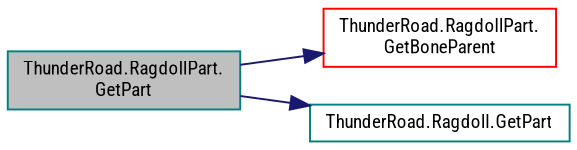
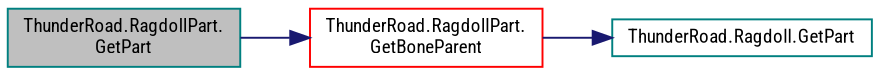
edge "ThunderRoad.RagdollPart. GetPart" -> "ThunderRoad.Ragdoll.GetPart": now "ThunderRoad.RagdollPart. GetBoneParent" -> "ThunderRoad.Ragdoll.GetPart"
